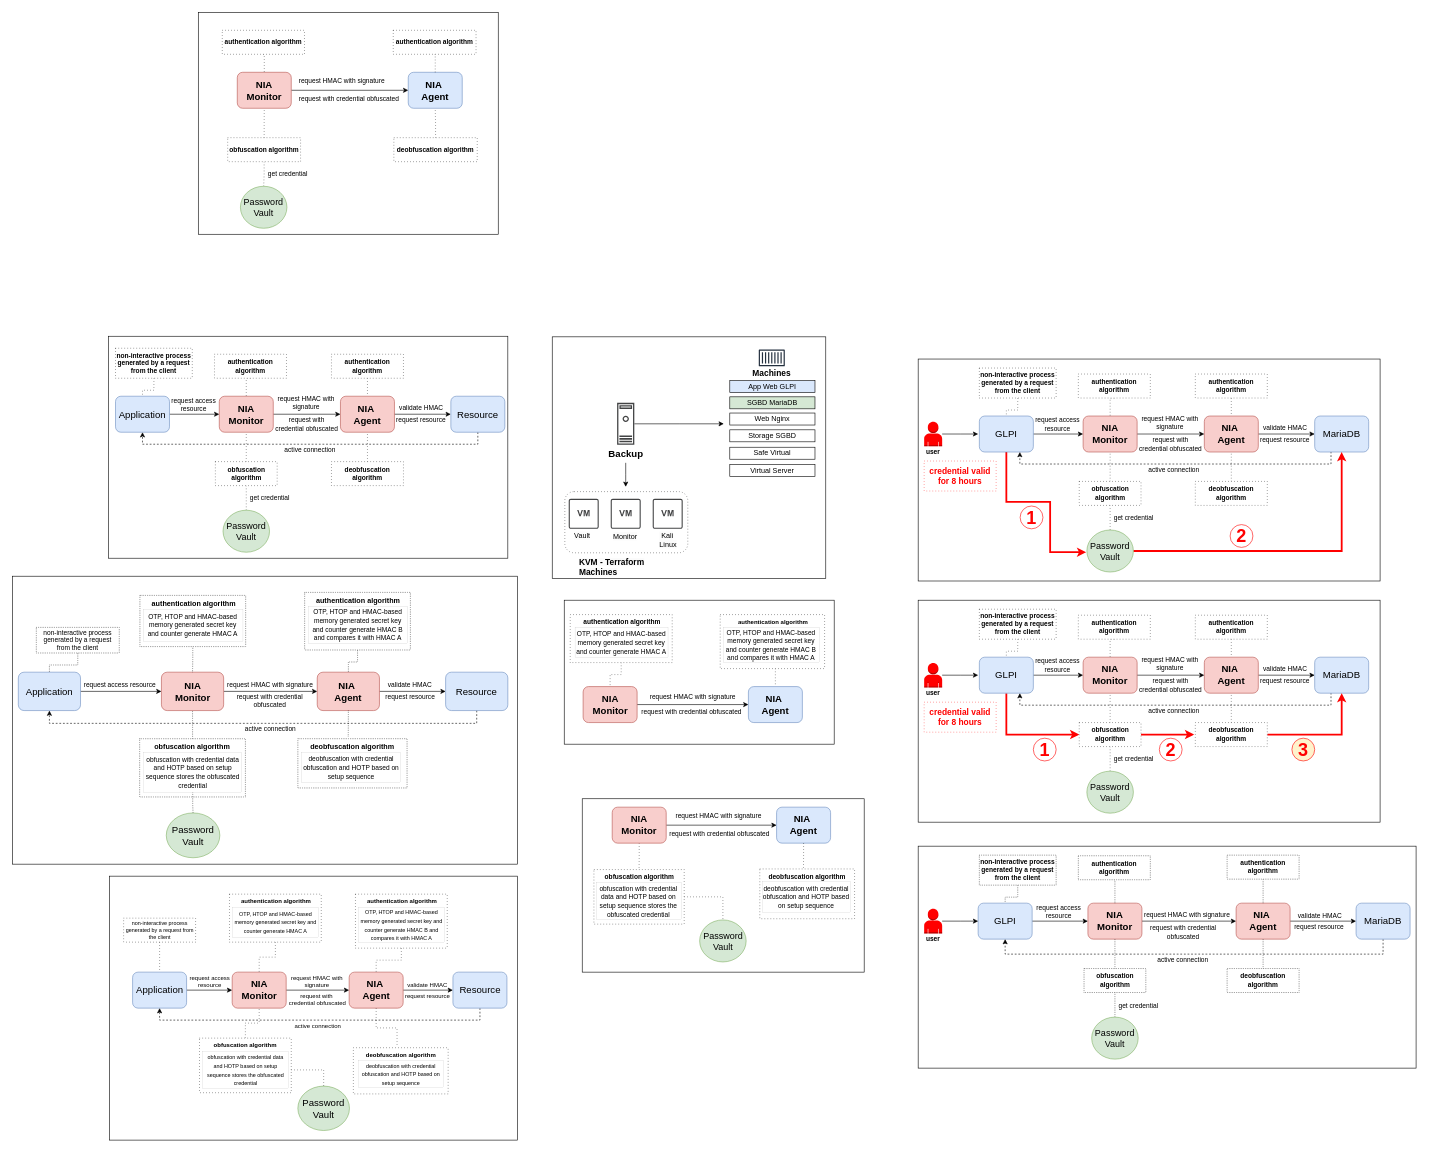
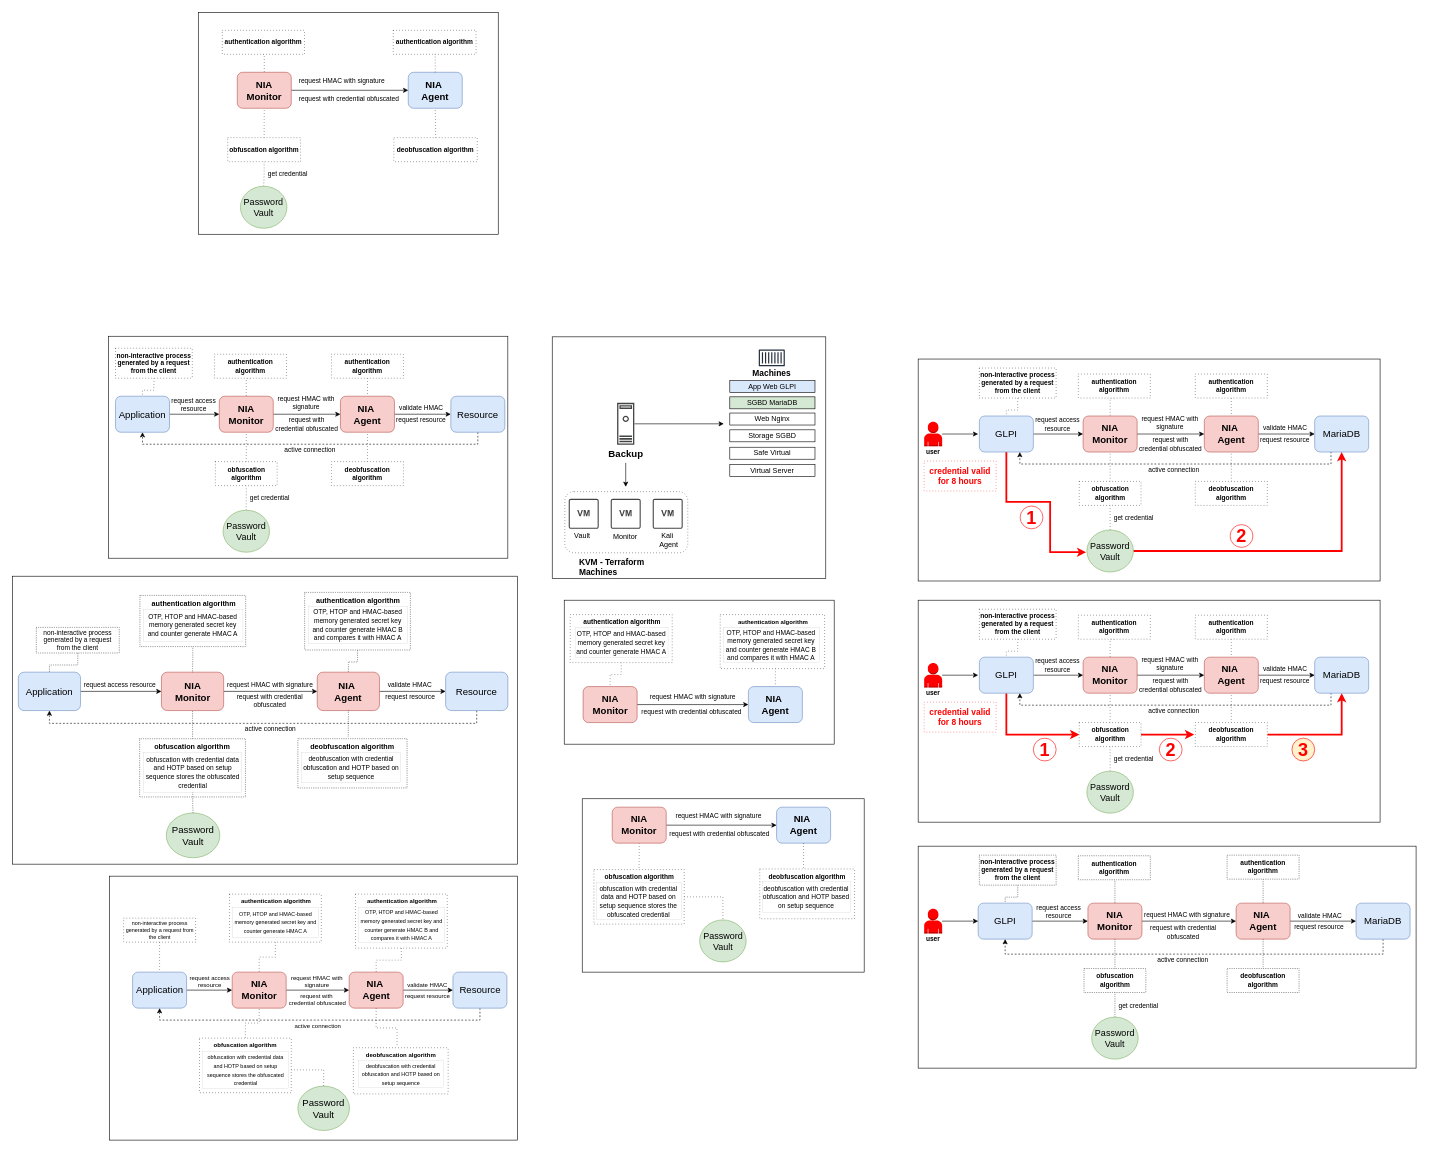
node "Kali Linux": label "Kali Linux" -> "Kali Agent"
